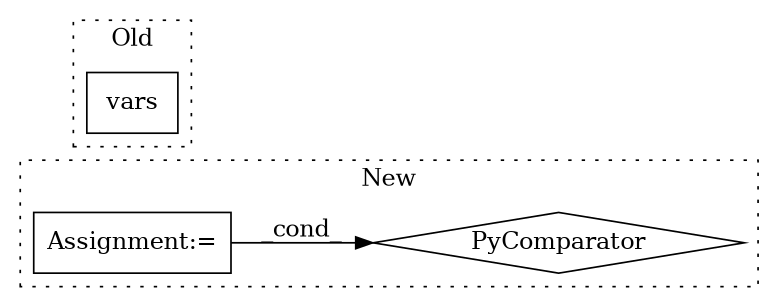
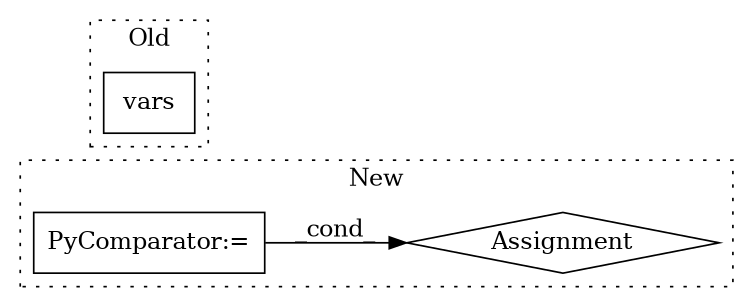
node "Assignment:=": label "Assignment:=" -> "PyComparator:="
node "PyComparator": label "PyComparator" -> "Assignment"
